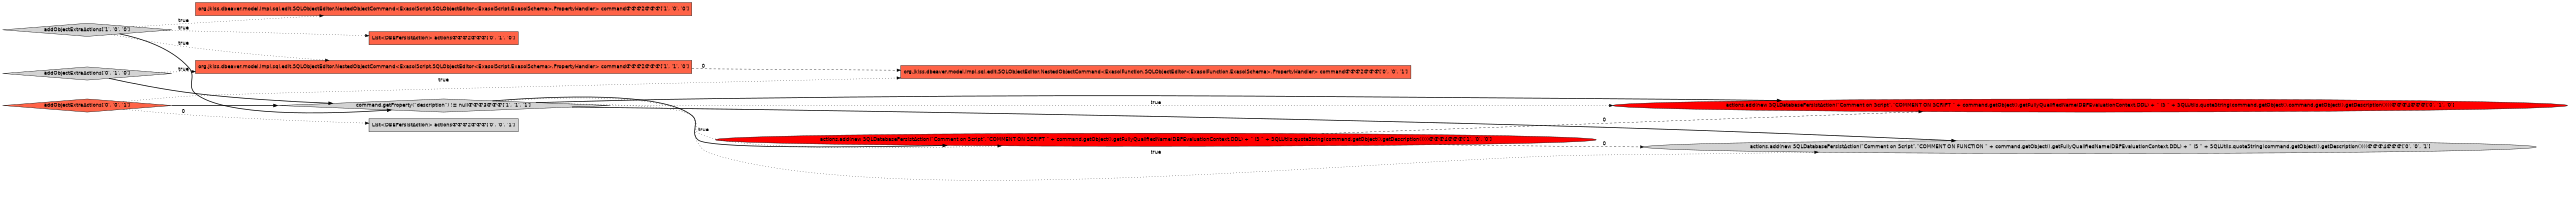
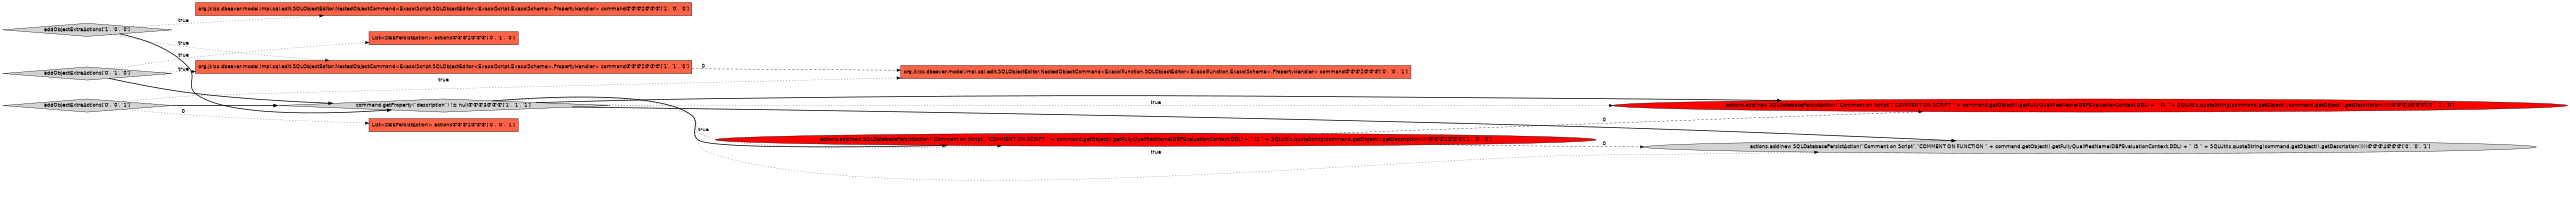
edge "addObjectExtraActions['1', '0', '0']" -> "List<DBEPersistAction> actions@@@2@@@['0', '1', '0']": now "addObjectExtraActions['0', '1', '0']" -> "List<DBEPersistAction> actions@@@2@@@['0', '1', '0']"
node "addObjectExtraActions['0', '0', '1']": fillcolor tomato -> lightgray
node "List<DBEPersistAction> actions@@@2@@@['0', '0', '1']": fillcolor lightgray -> tomato
